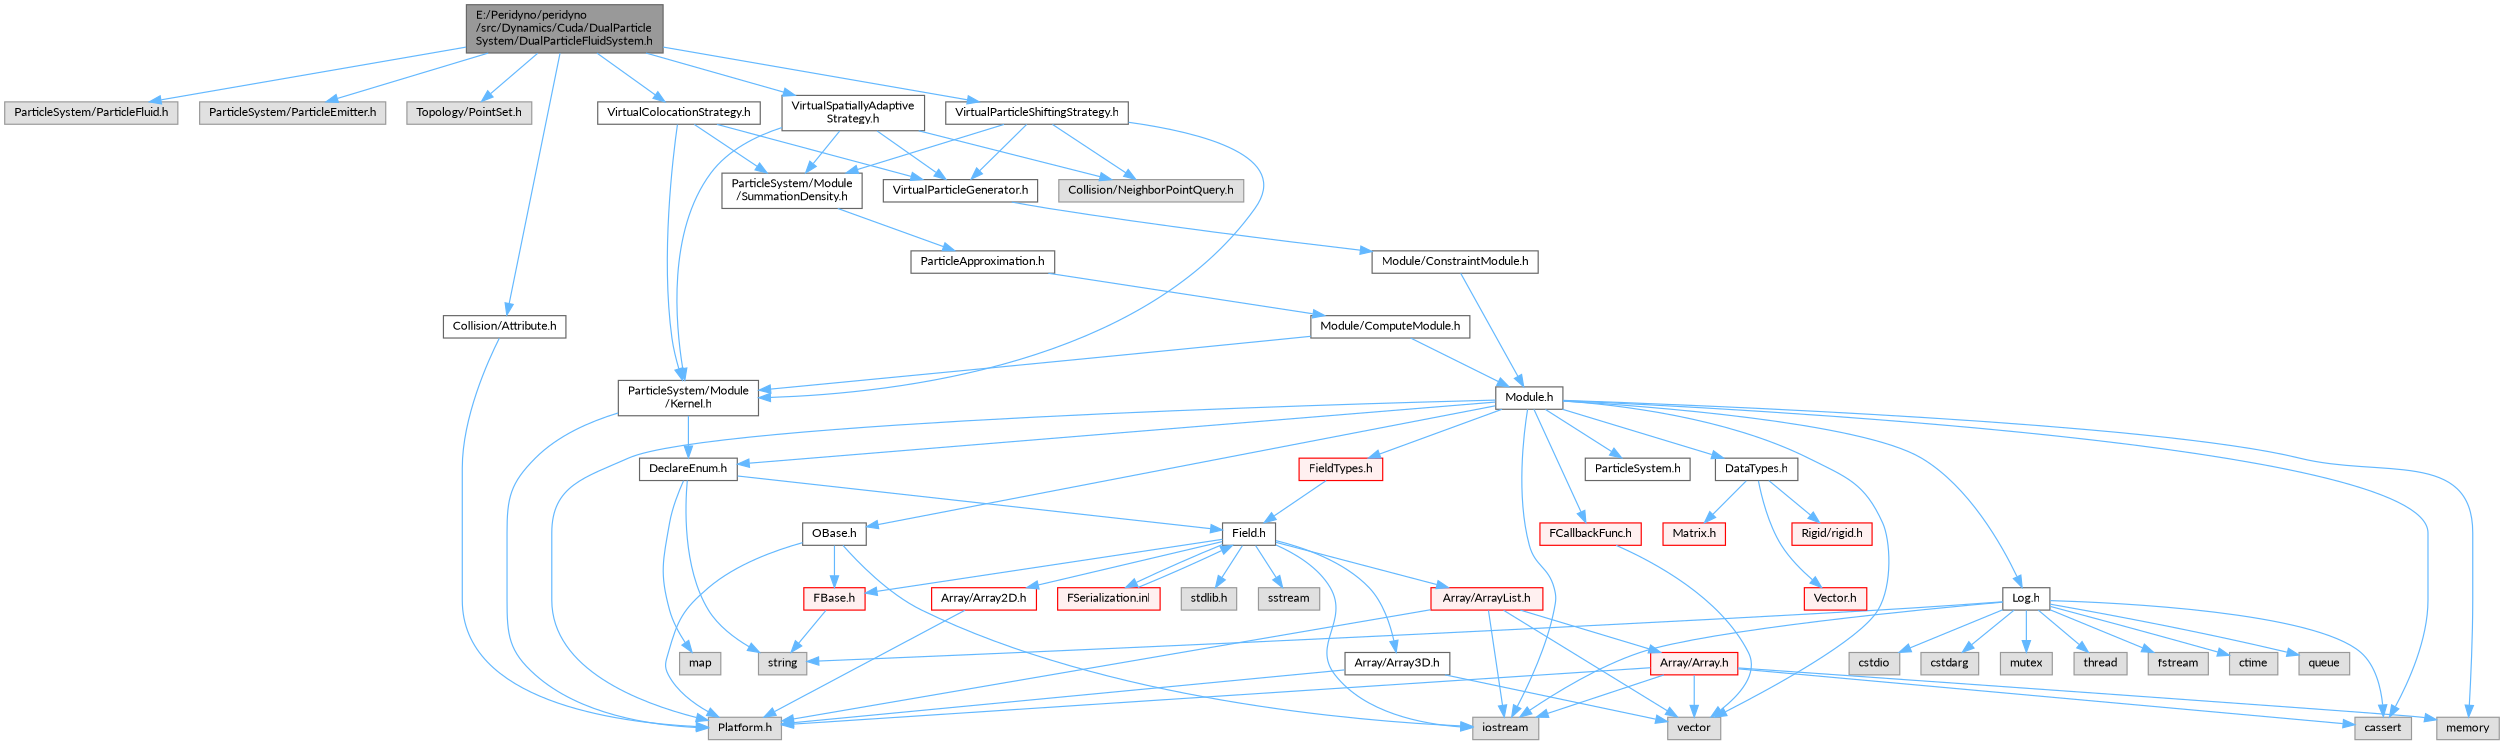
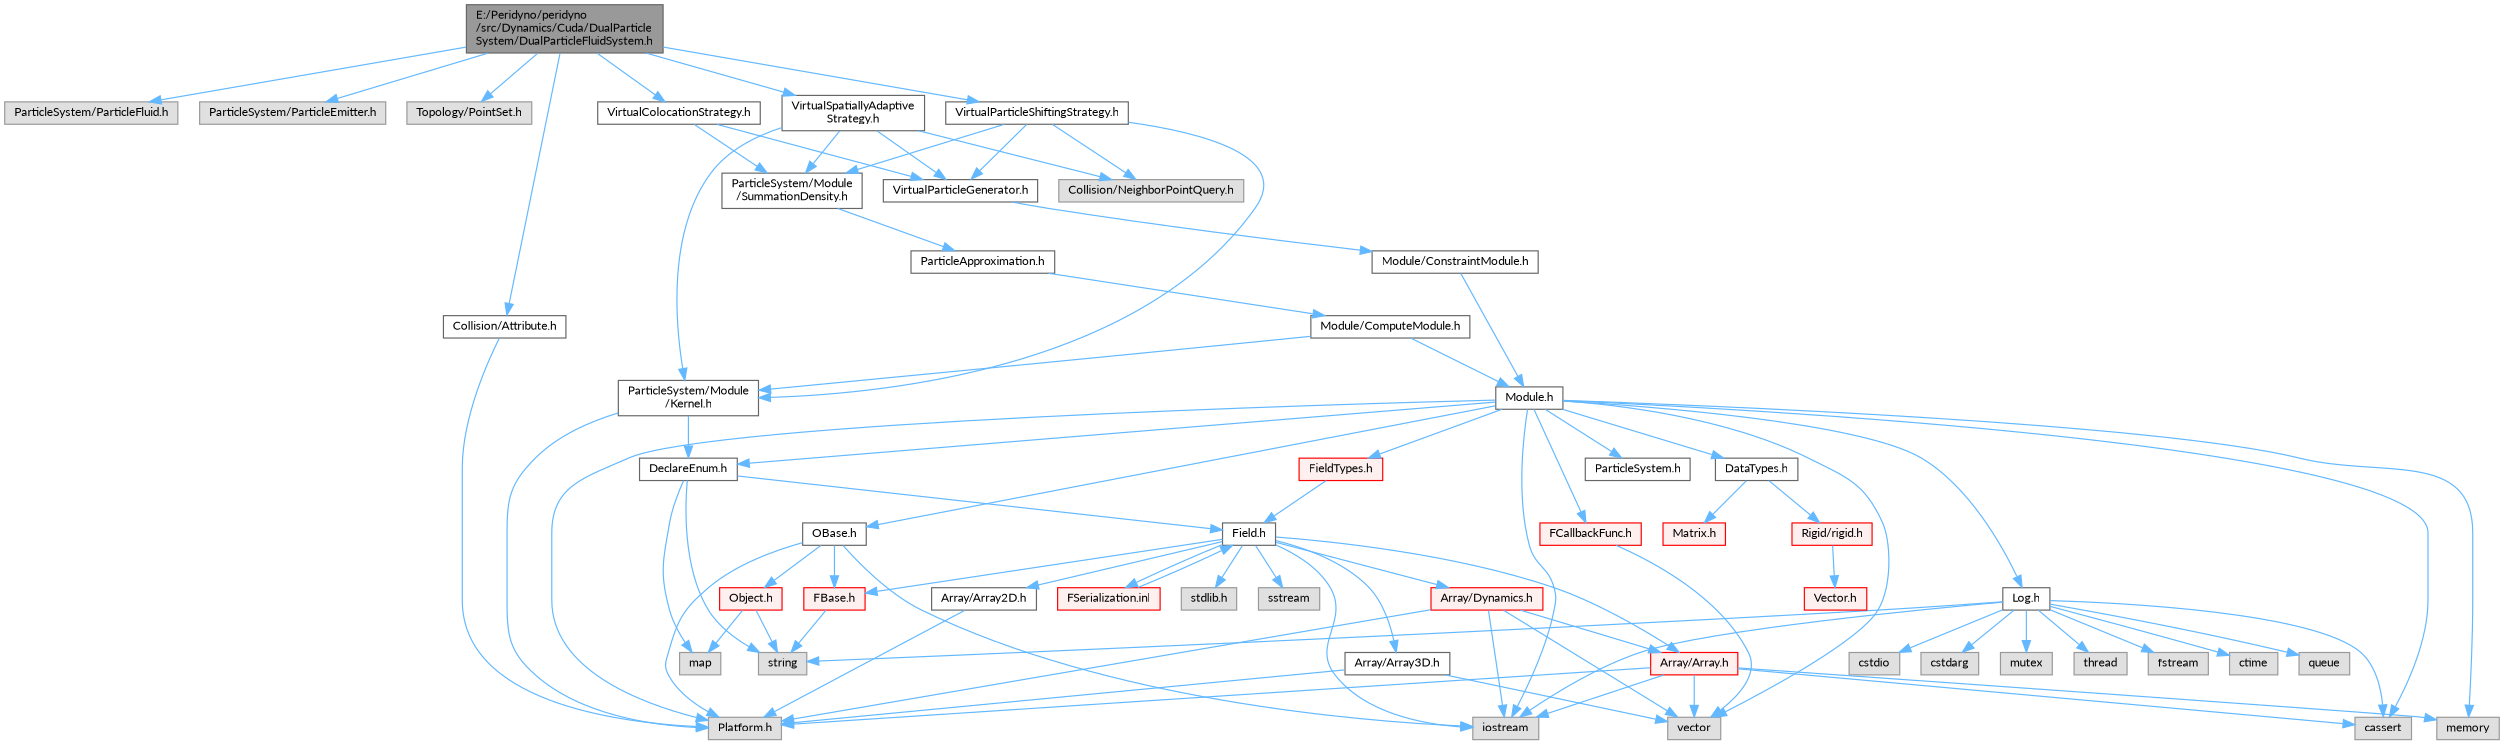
edge "VirtualColocationStrategy.h" -> "ParticleSystem/Module /Kernel.h": removed
edge "DataTypes.h" -> "Vector.h": now "Rigid/rigid.h" -> "Vector.h"
edge "Field.h" -> "Array/Array.h": added
node "Object.h": added
node "Array/Array2D.h": color red -> grey40
node "Array/ArrayList.h": label "Array/ArrayList.h" -> "Array/Dynamics.h"
